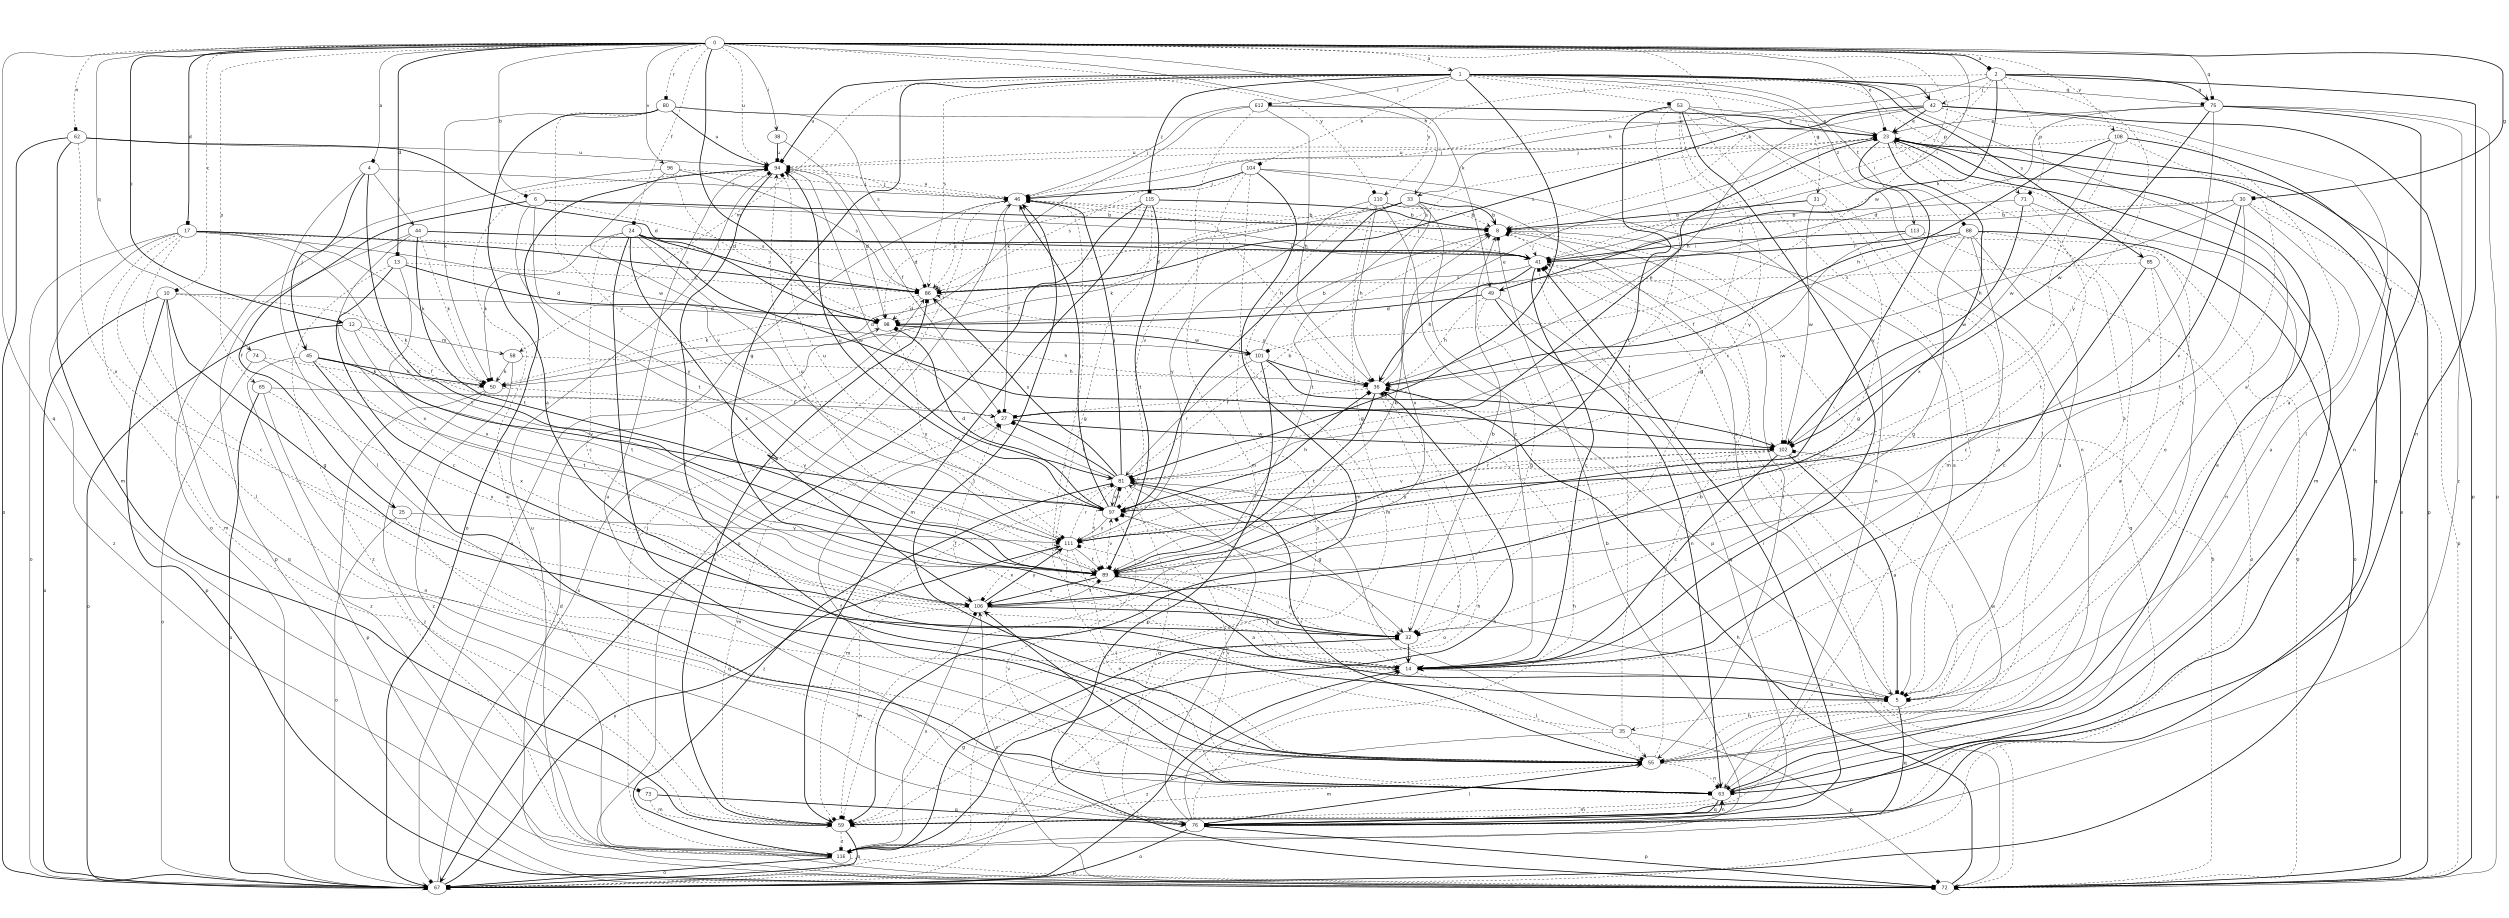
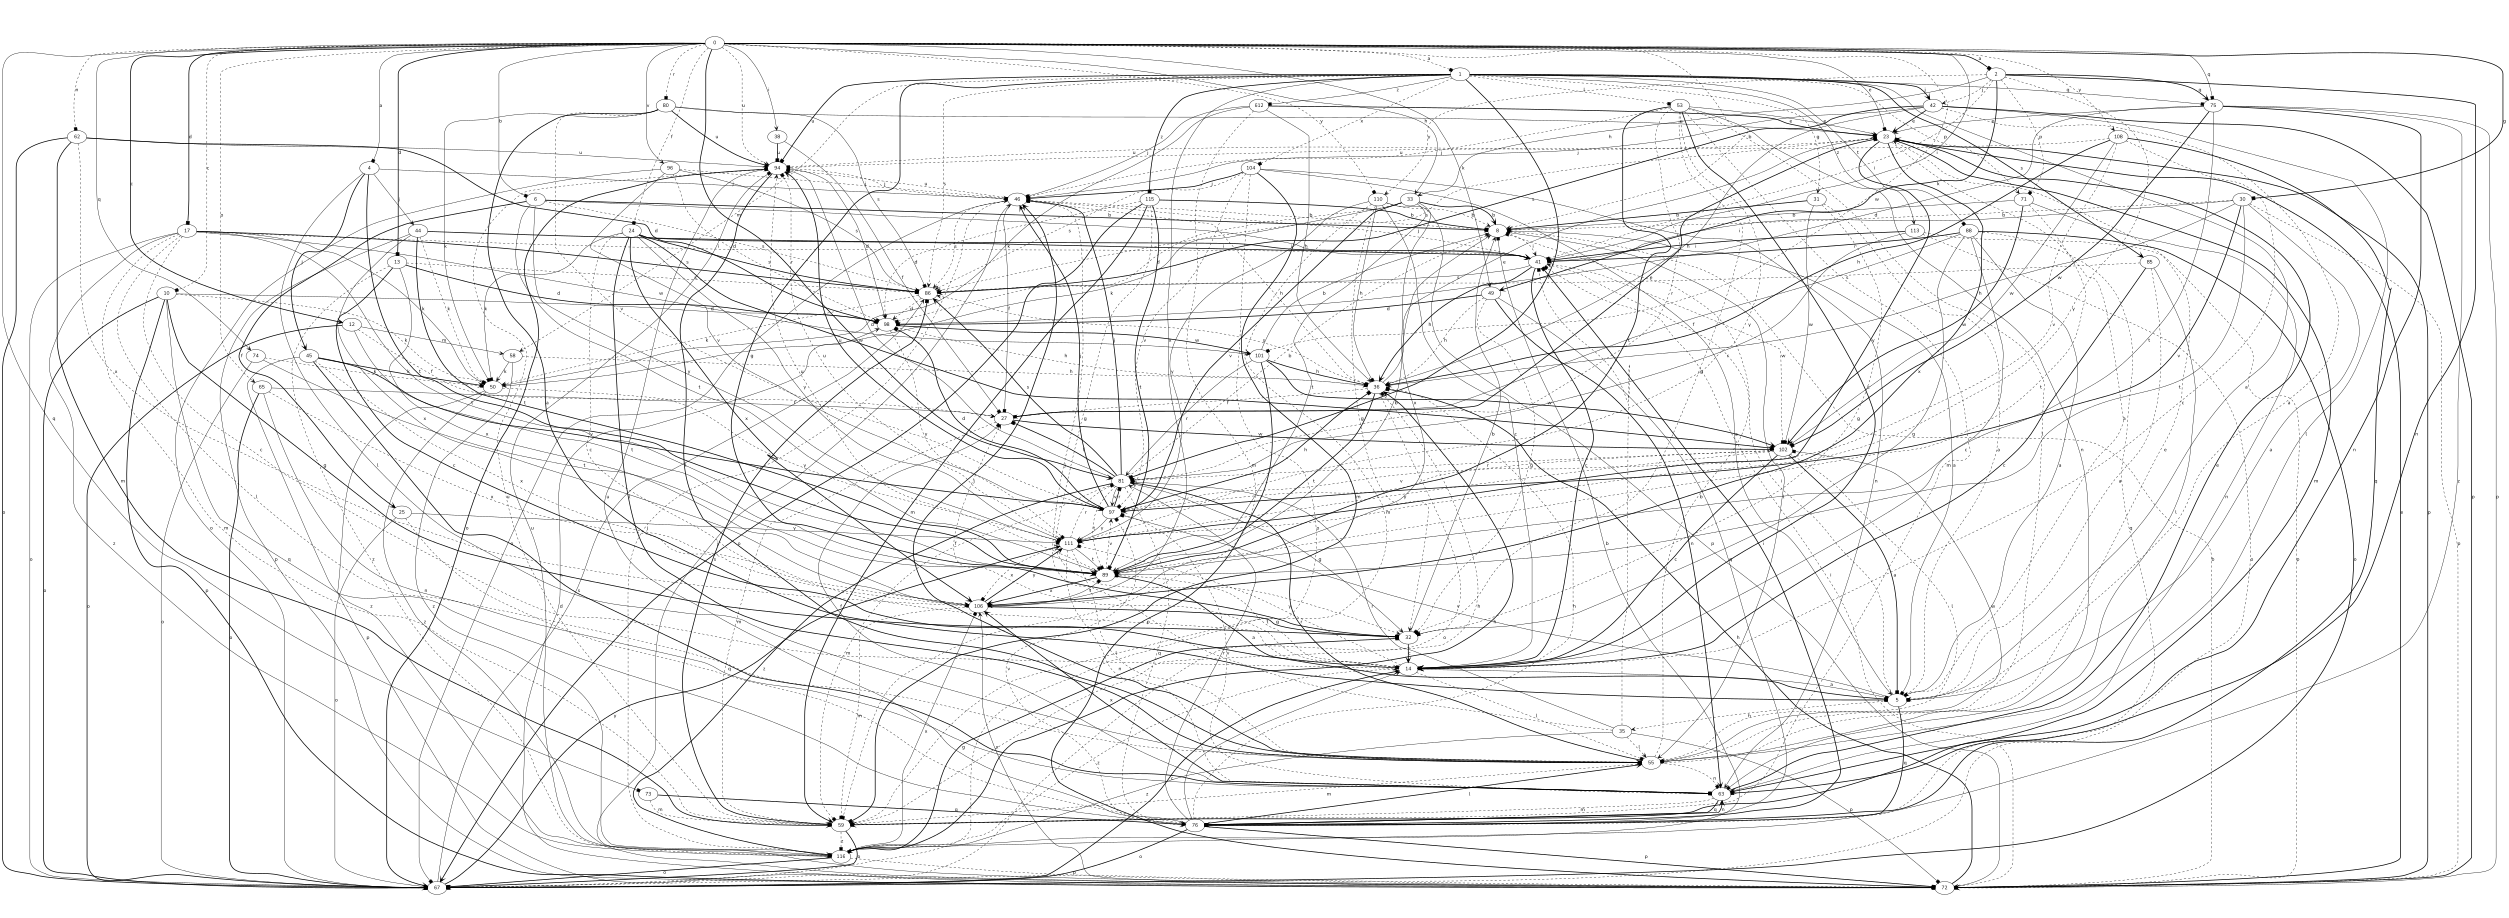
edge "0" -> "1": arrowhead vee -> box
edge "1" -> "106": added, label "x"
